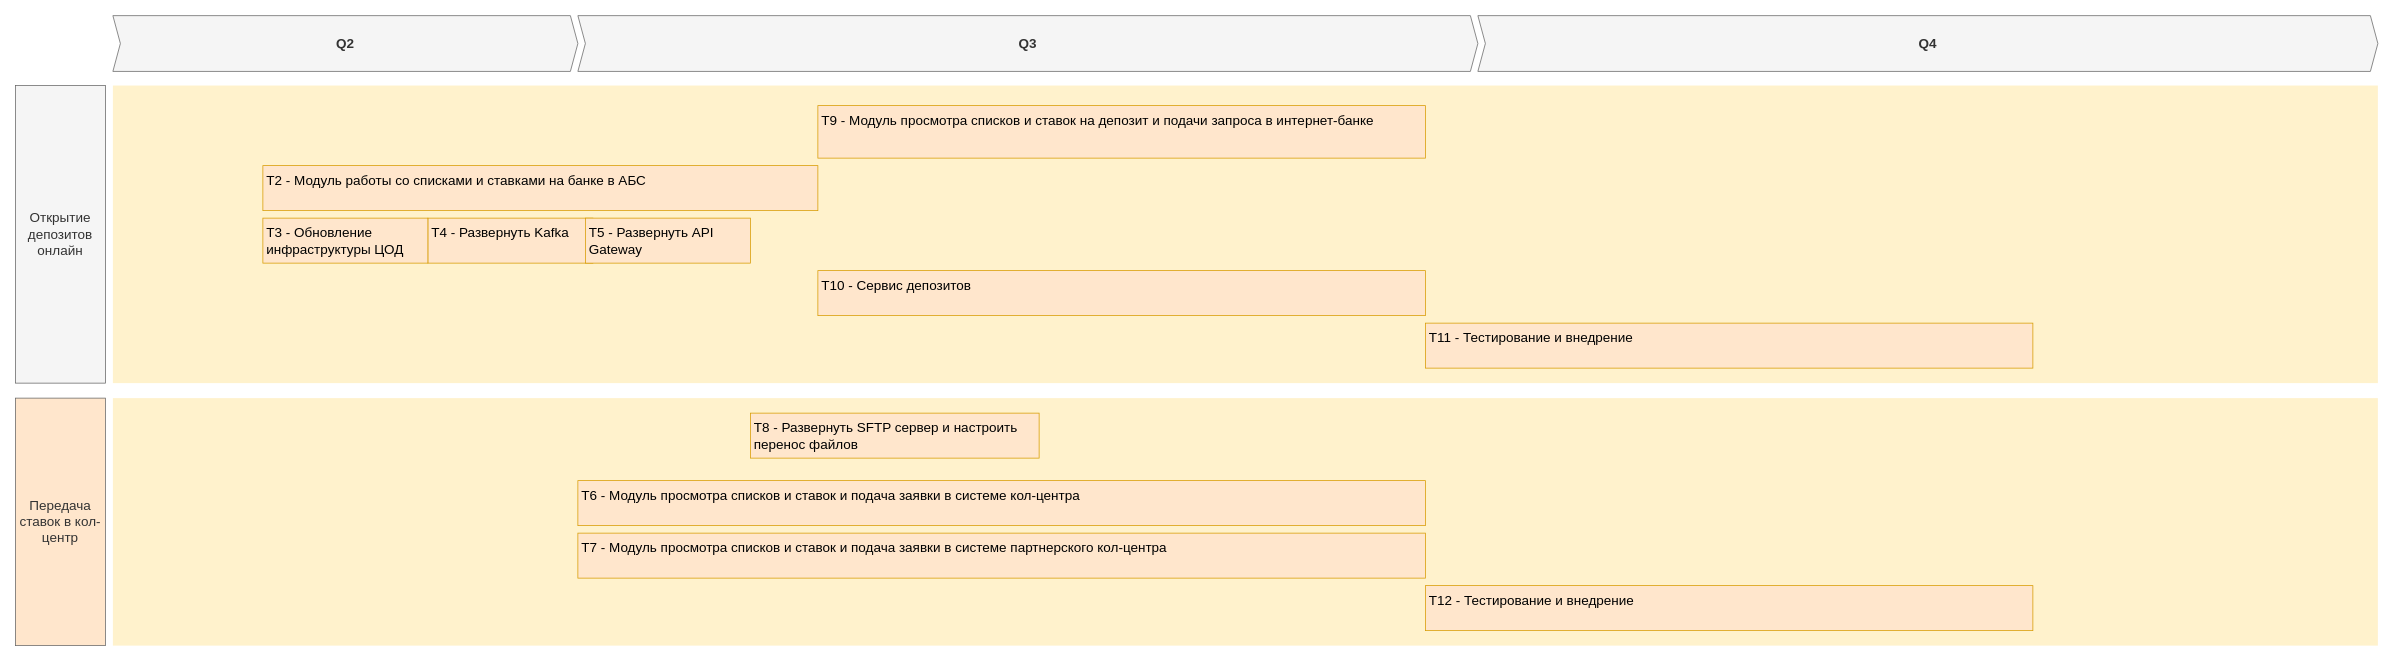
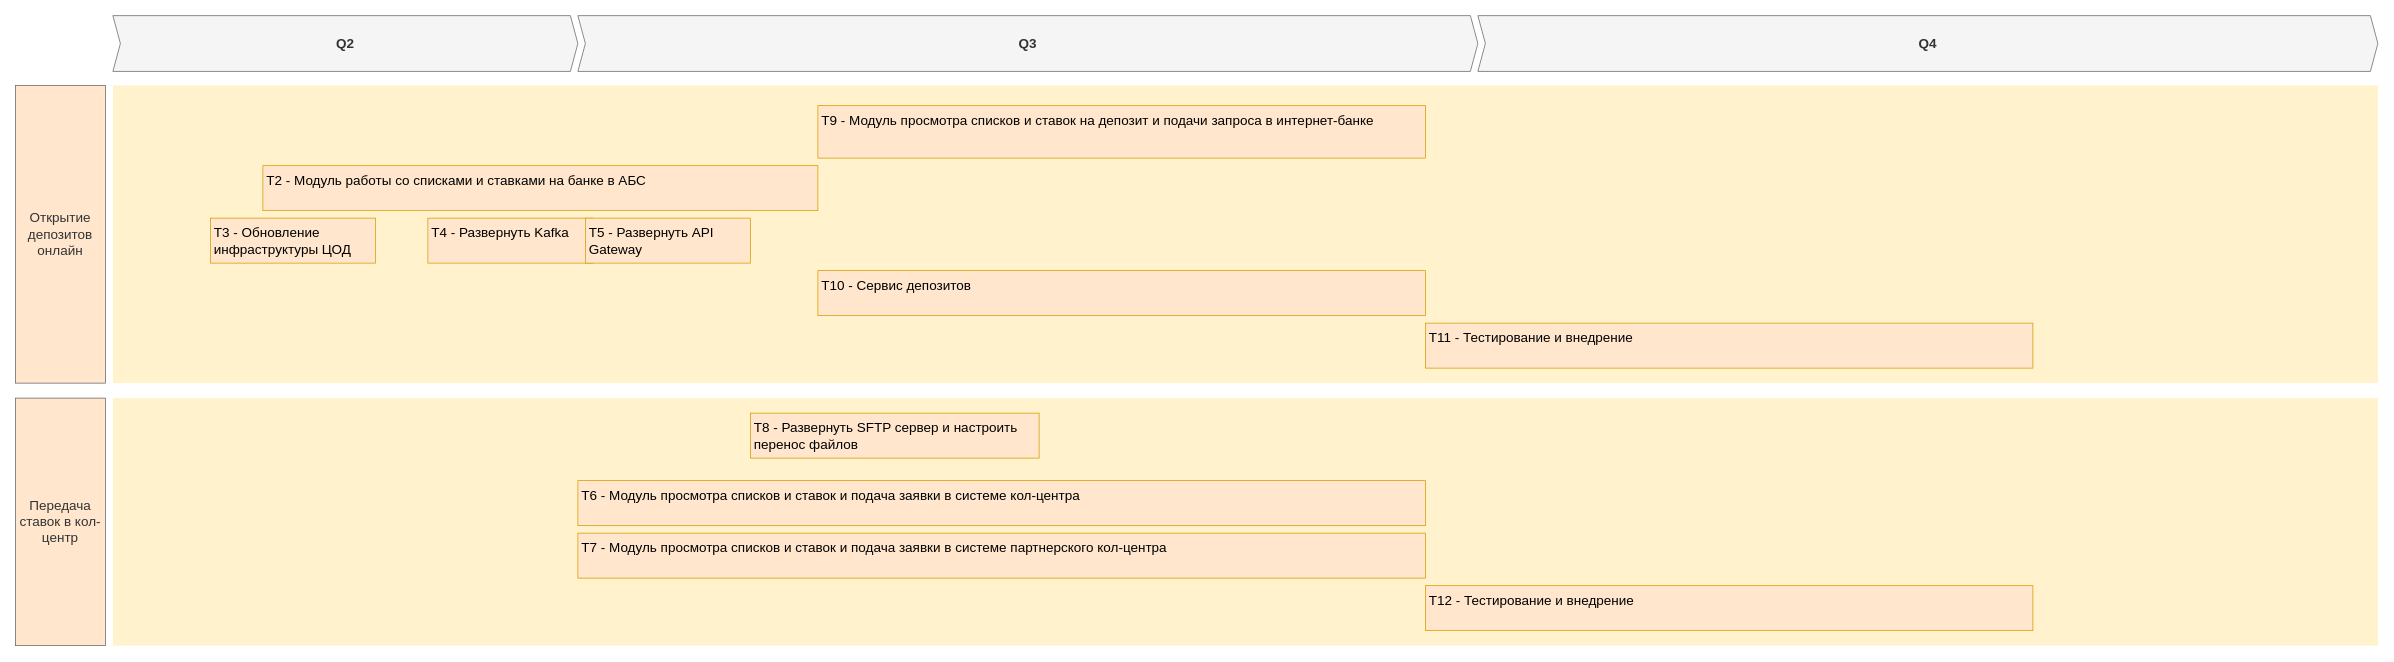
node "Открытие депозитов онлайн": fillcolor #f5f5f5 -> #ffe6cc
node "T3 - Обновление инфраструктуры ЦОД": moved (345, 240) -> (293, 240)
